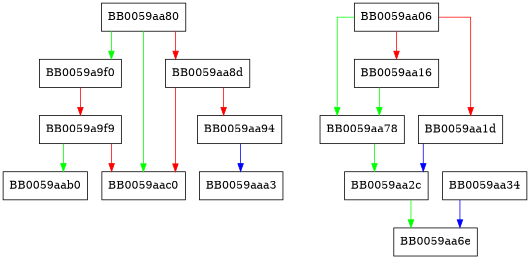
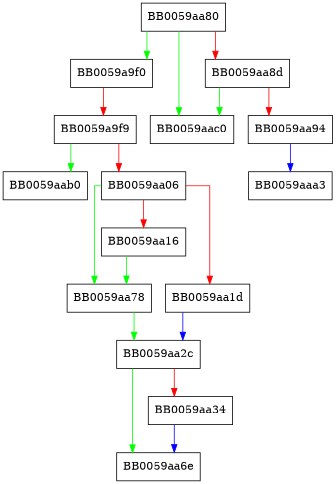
edge "BB0059aa8d" -> "BB0059aac0": color red -> green
edge "BB0059a9f9" -> "BB0059aac0": now "BB0059a9f9" -> "BB0059aa06"
edge "BB0059aa2c" -> "BB0059aa34": added
